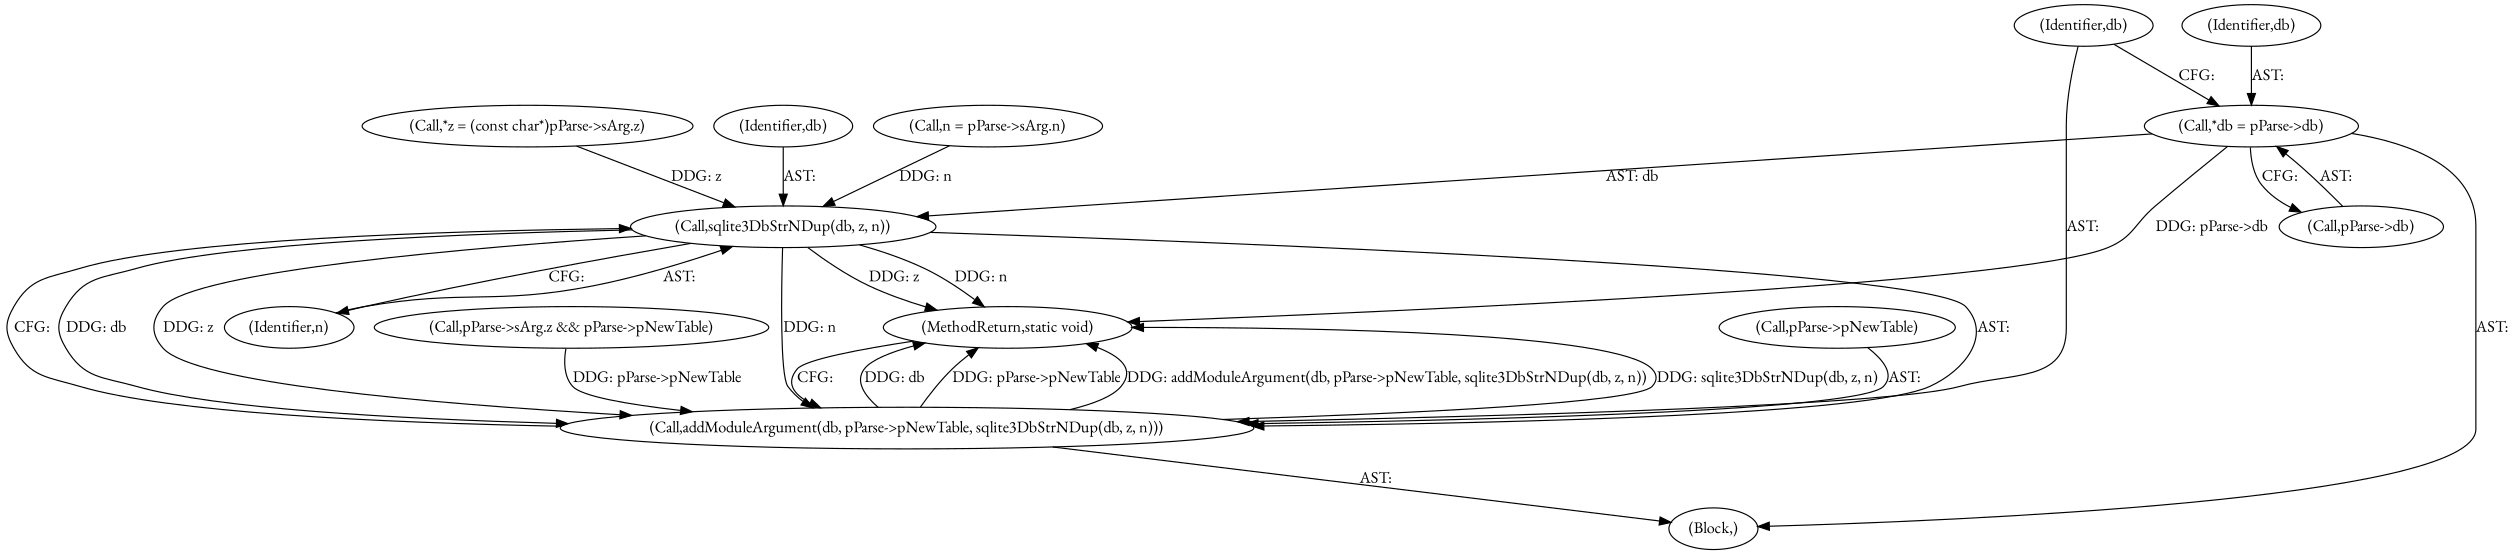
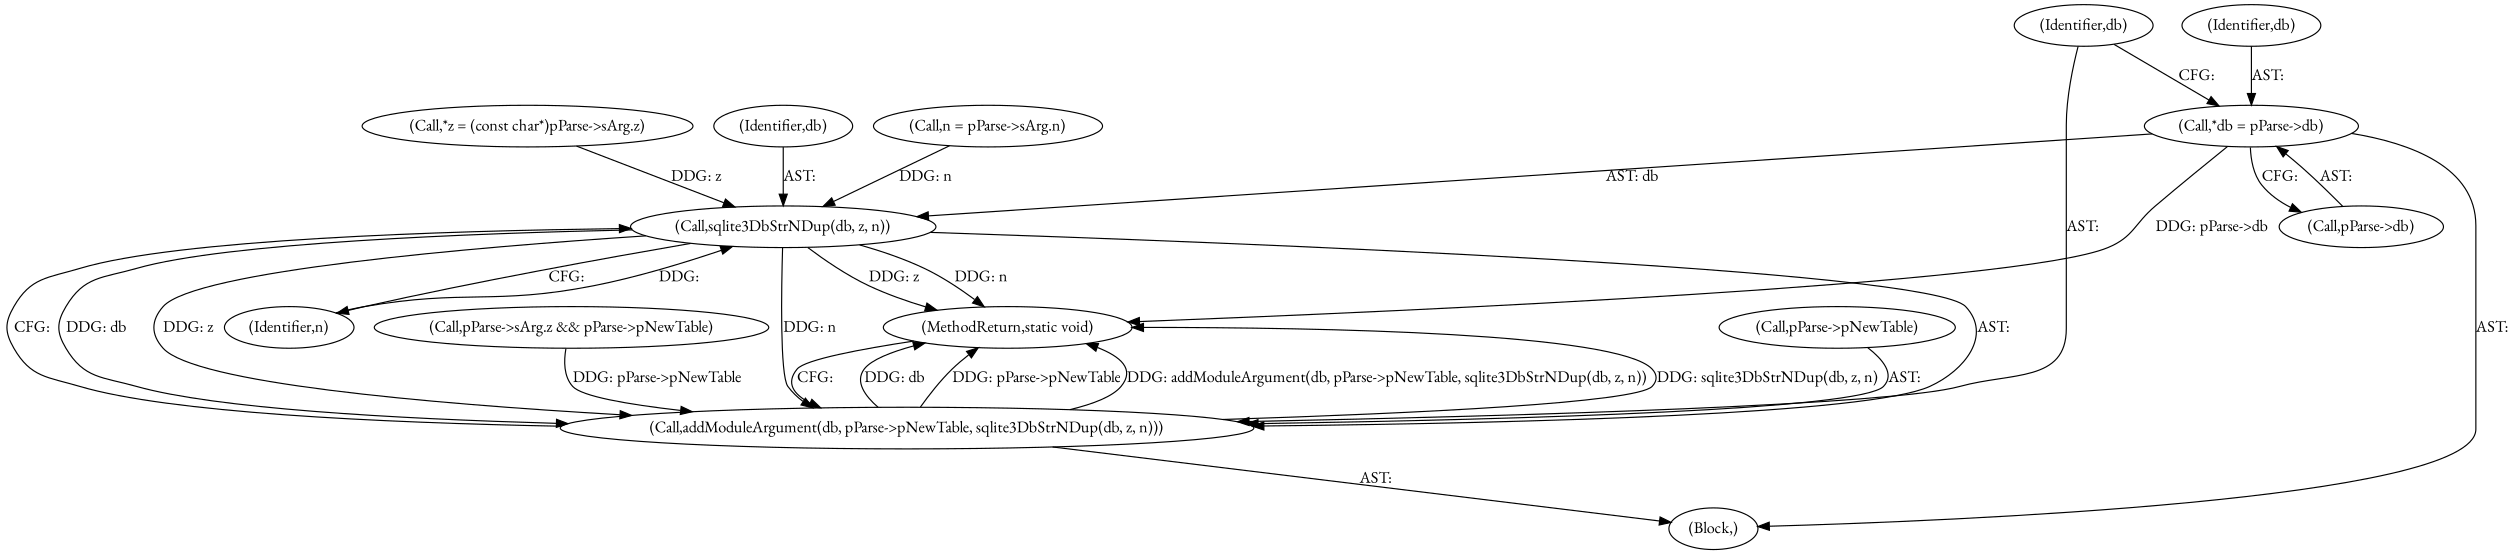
edge "(Identifier,n)" -> "(Call,sqlite3DbStrNDup(db, z, n))": label "AST: " -> "DDG: "
